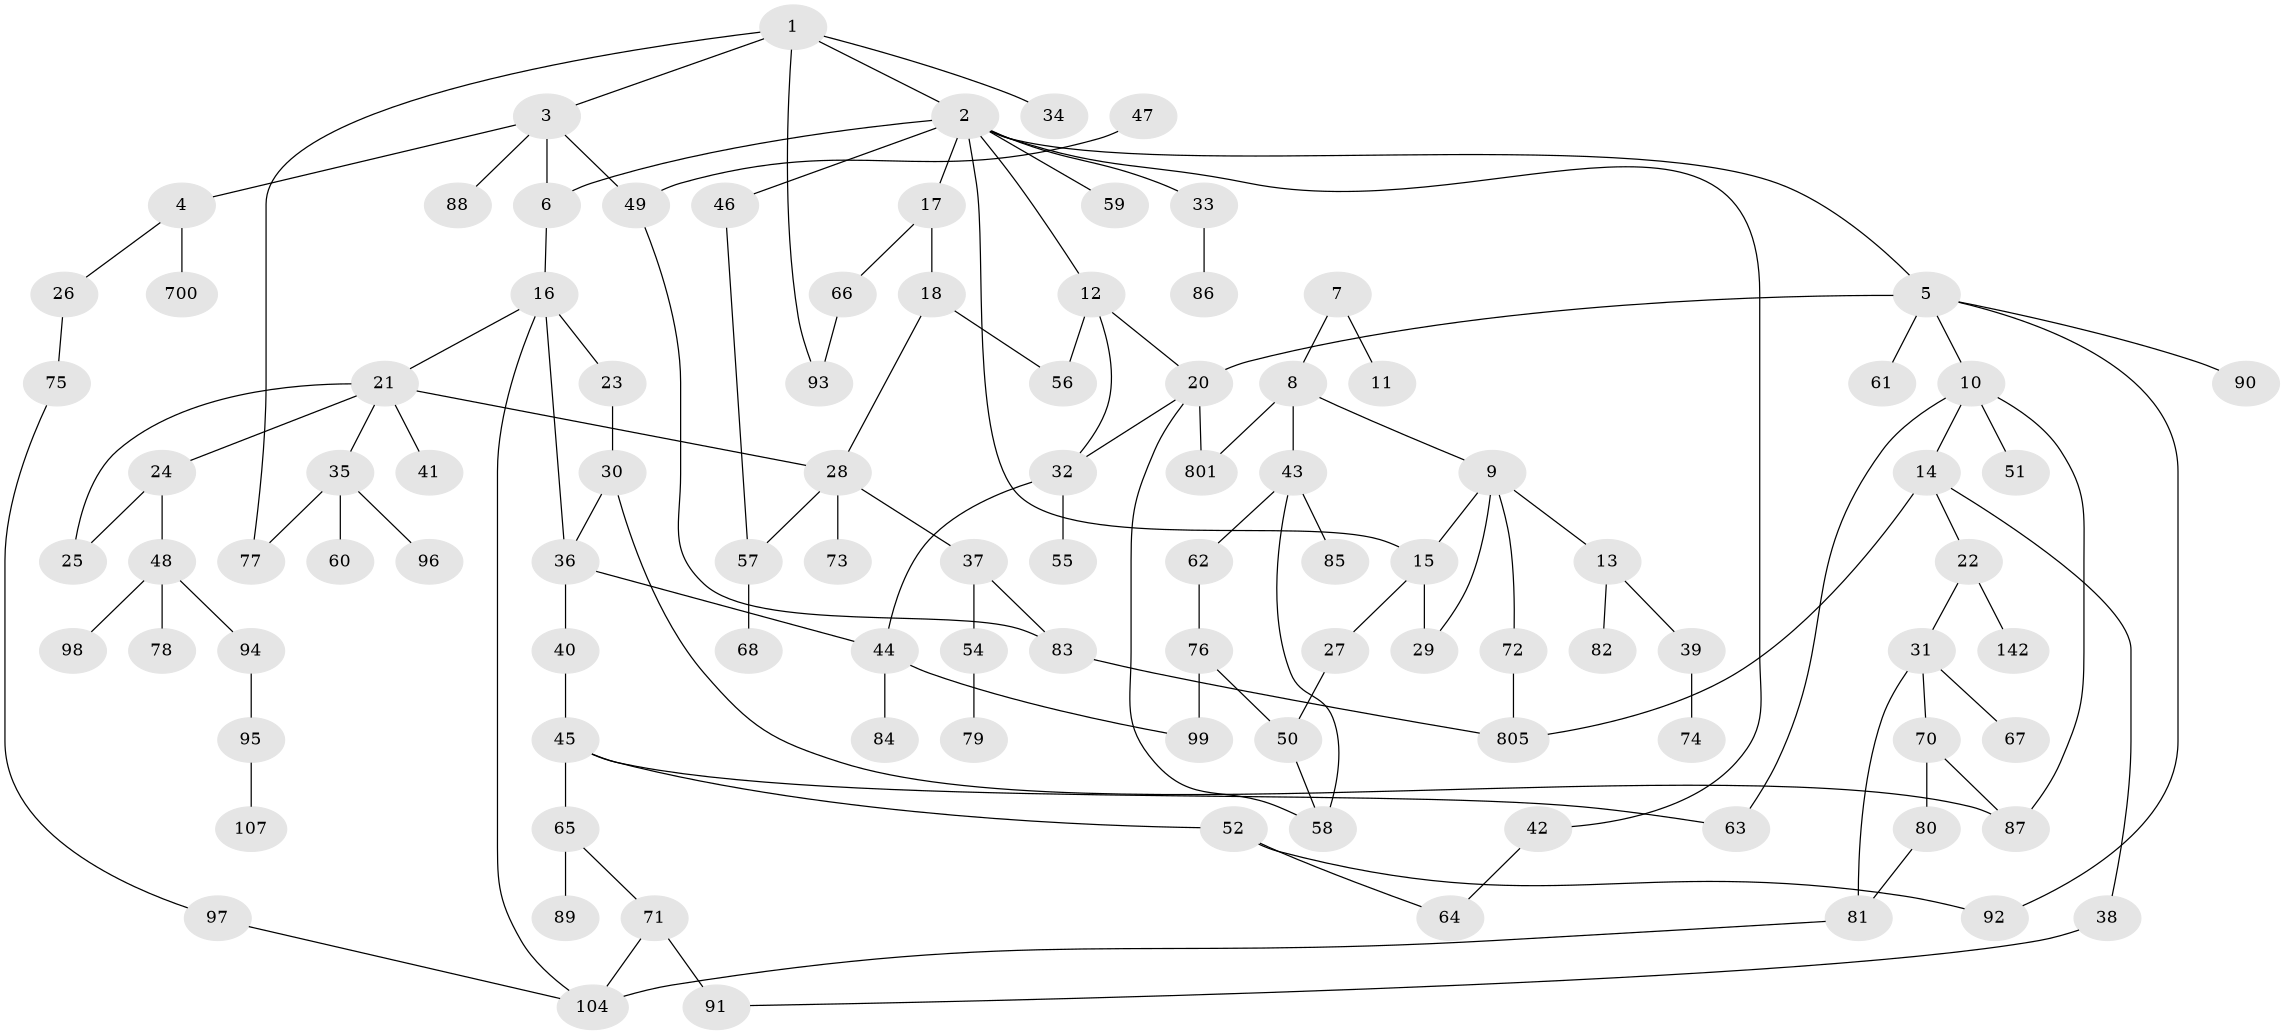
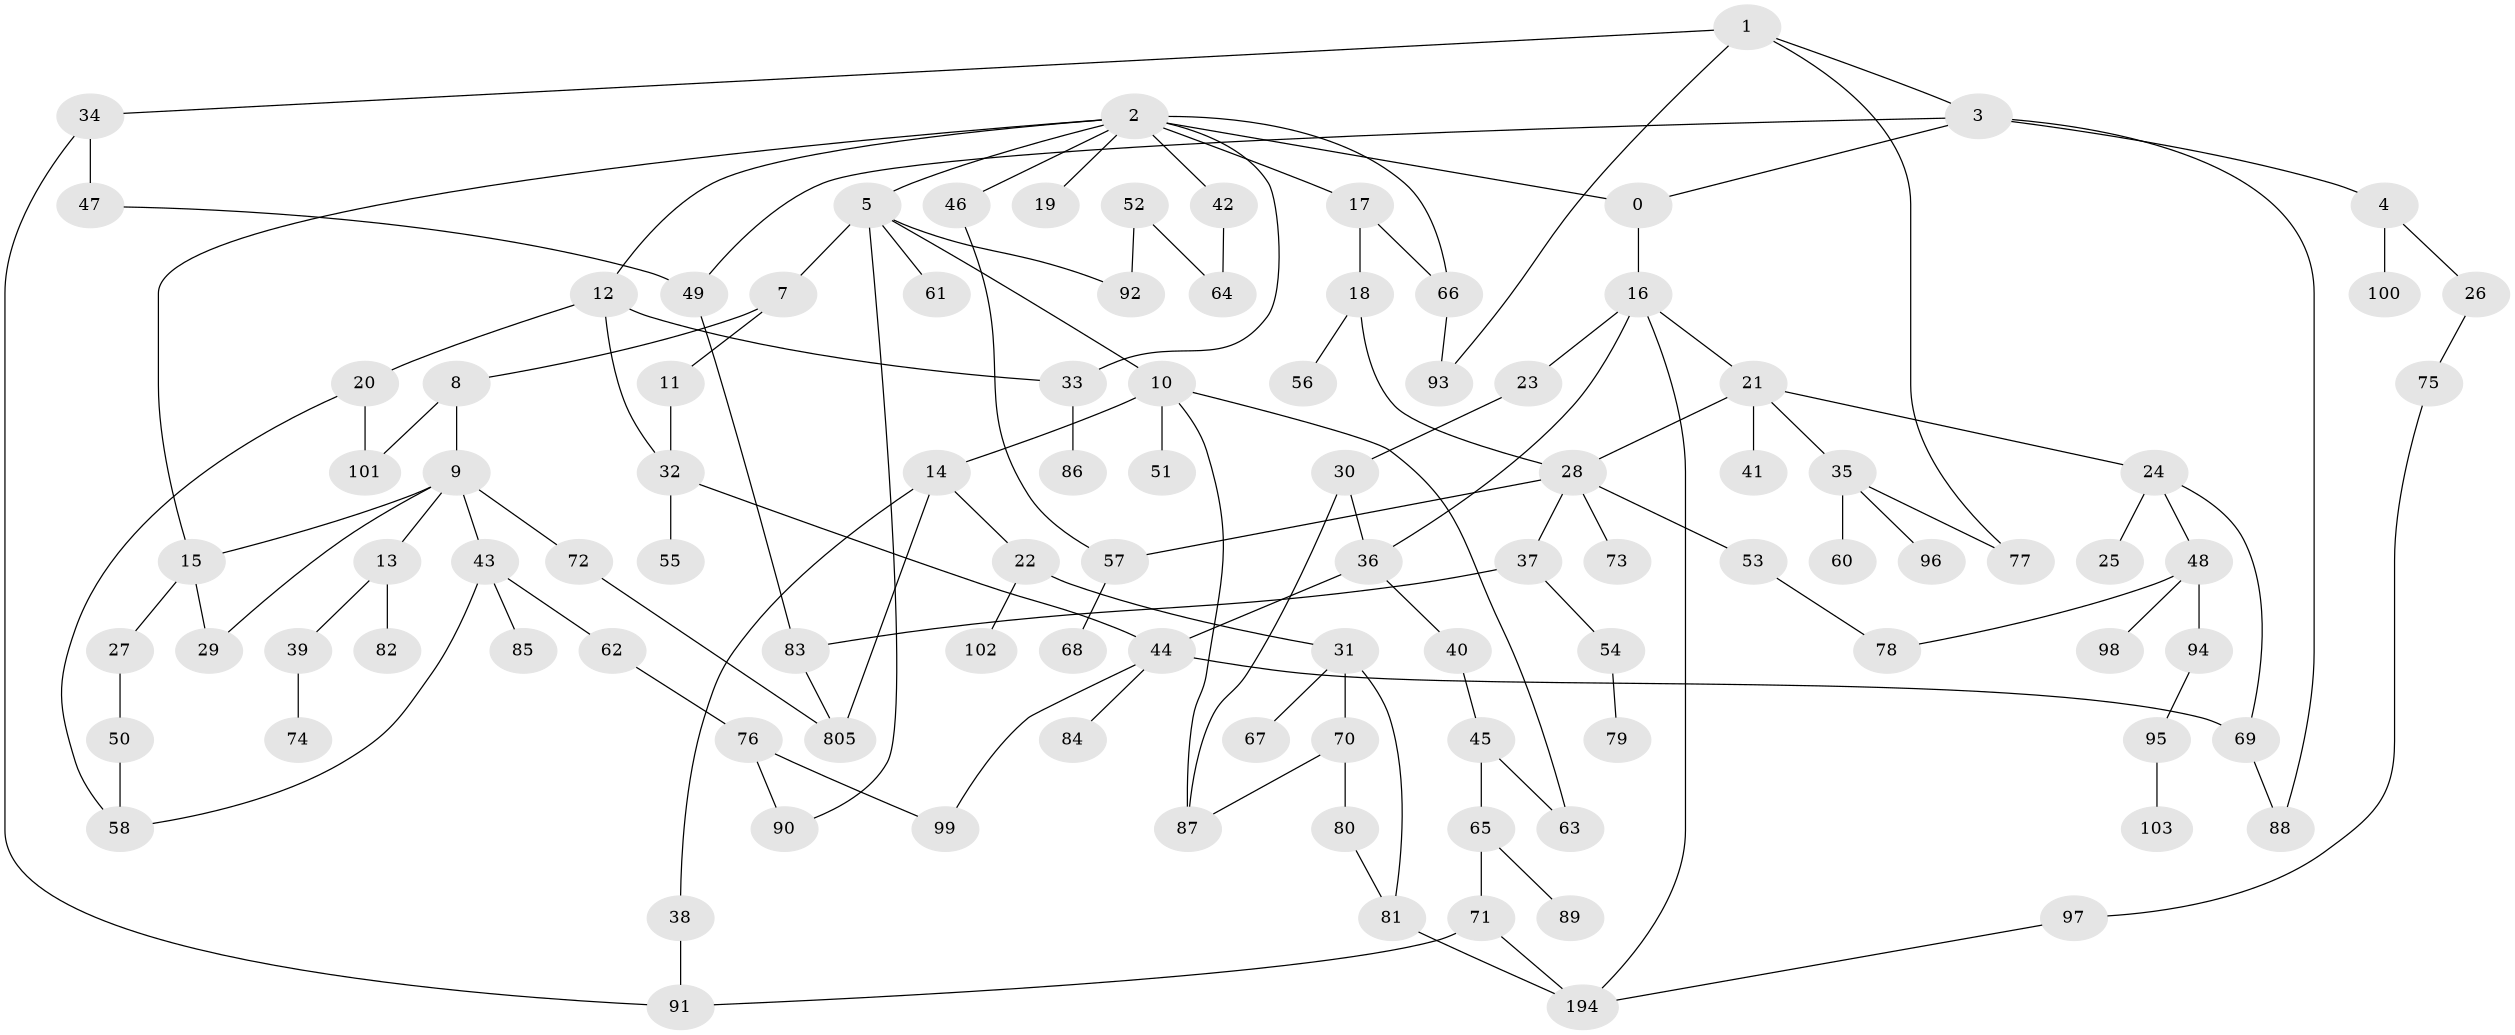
edge "1" -- "2": now "66" -- "2"
edge "34" -- "47": added
node "6": label "6" -> "0"
node "59": label "59" -> "19"
node "700": label "700" -> "100"
edge "5" -- "20": now "5" -- "7"
edge "12" -- "56": now "12" -- "33"
edge "21" -- "25": removed
edge "20" -- "32": now "11" -- "32"
edge "8" -- "43": now "9" -- "43"
node "801": label "801" -> "101"
node "53": added
node "142": label "142" -> "102"
edge "76" -- "50": now "76" -- "90"
node "69": added
edge "45" -- "52": removed
edge "34" -- "91": added
node "107": label "107" -> "103"
node "104": label "104" -> "194"
